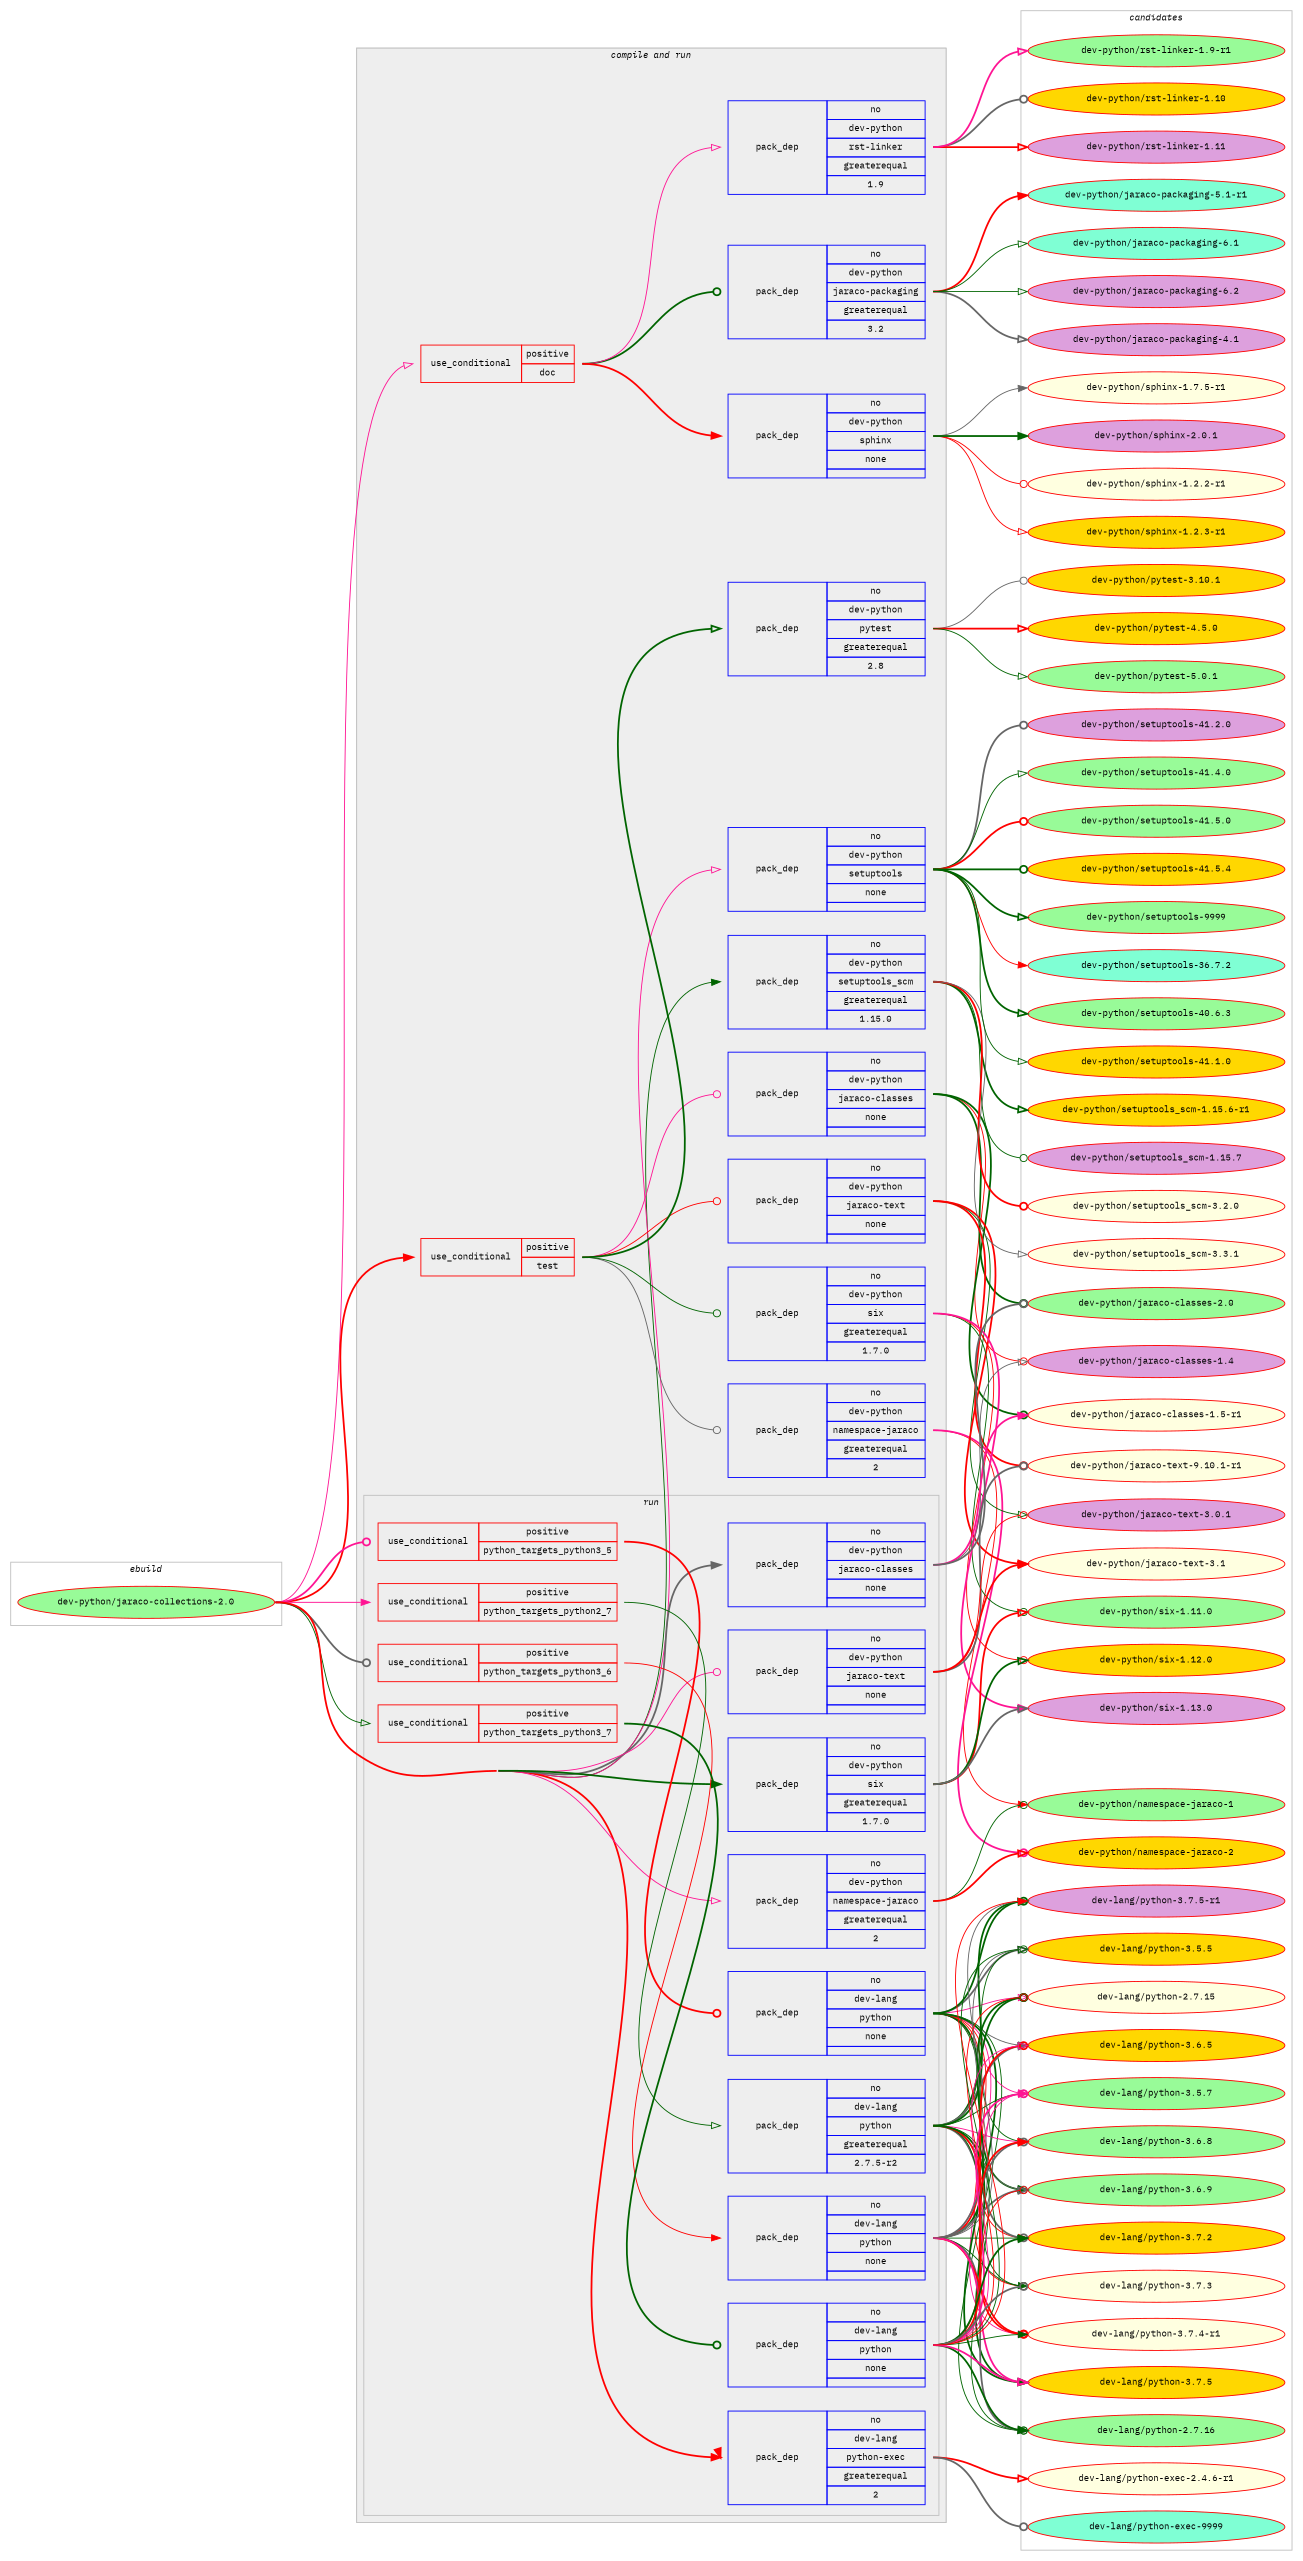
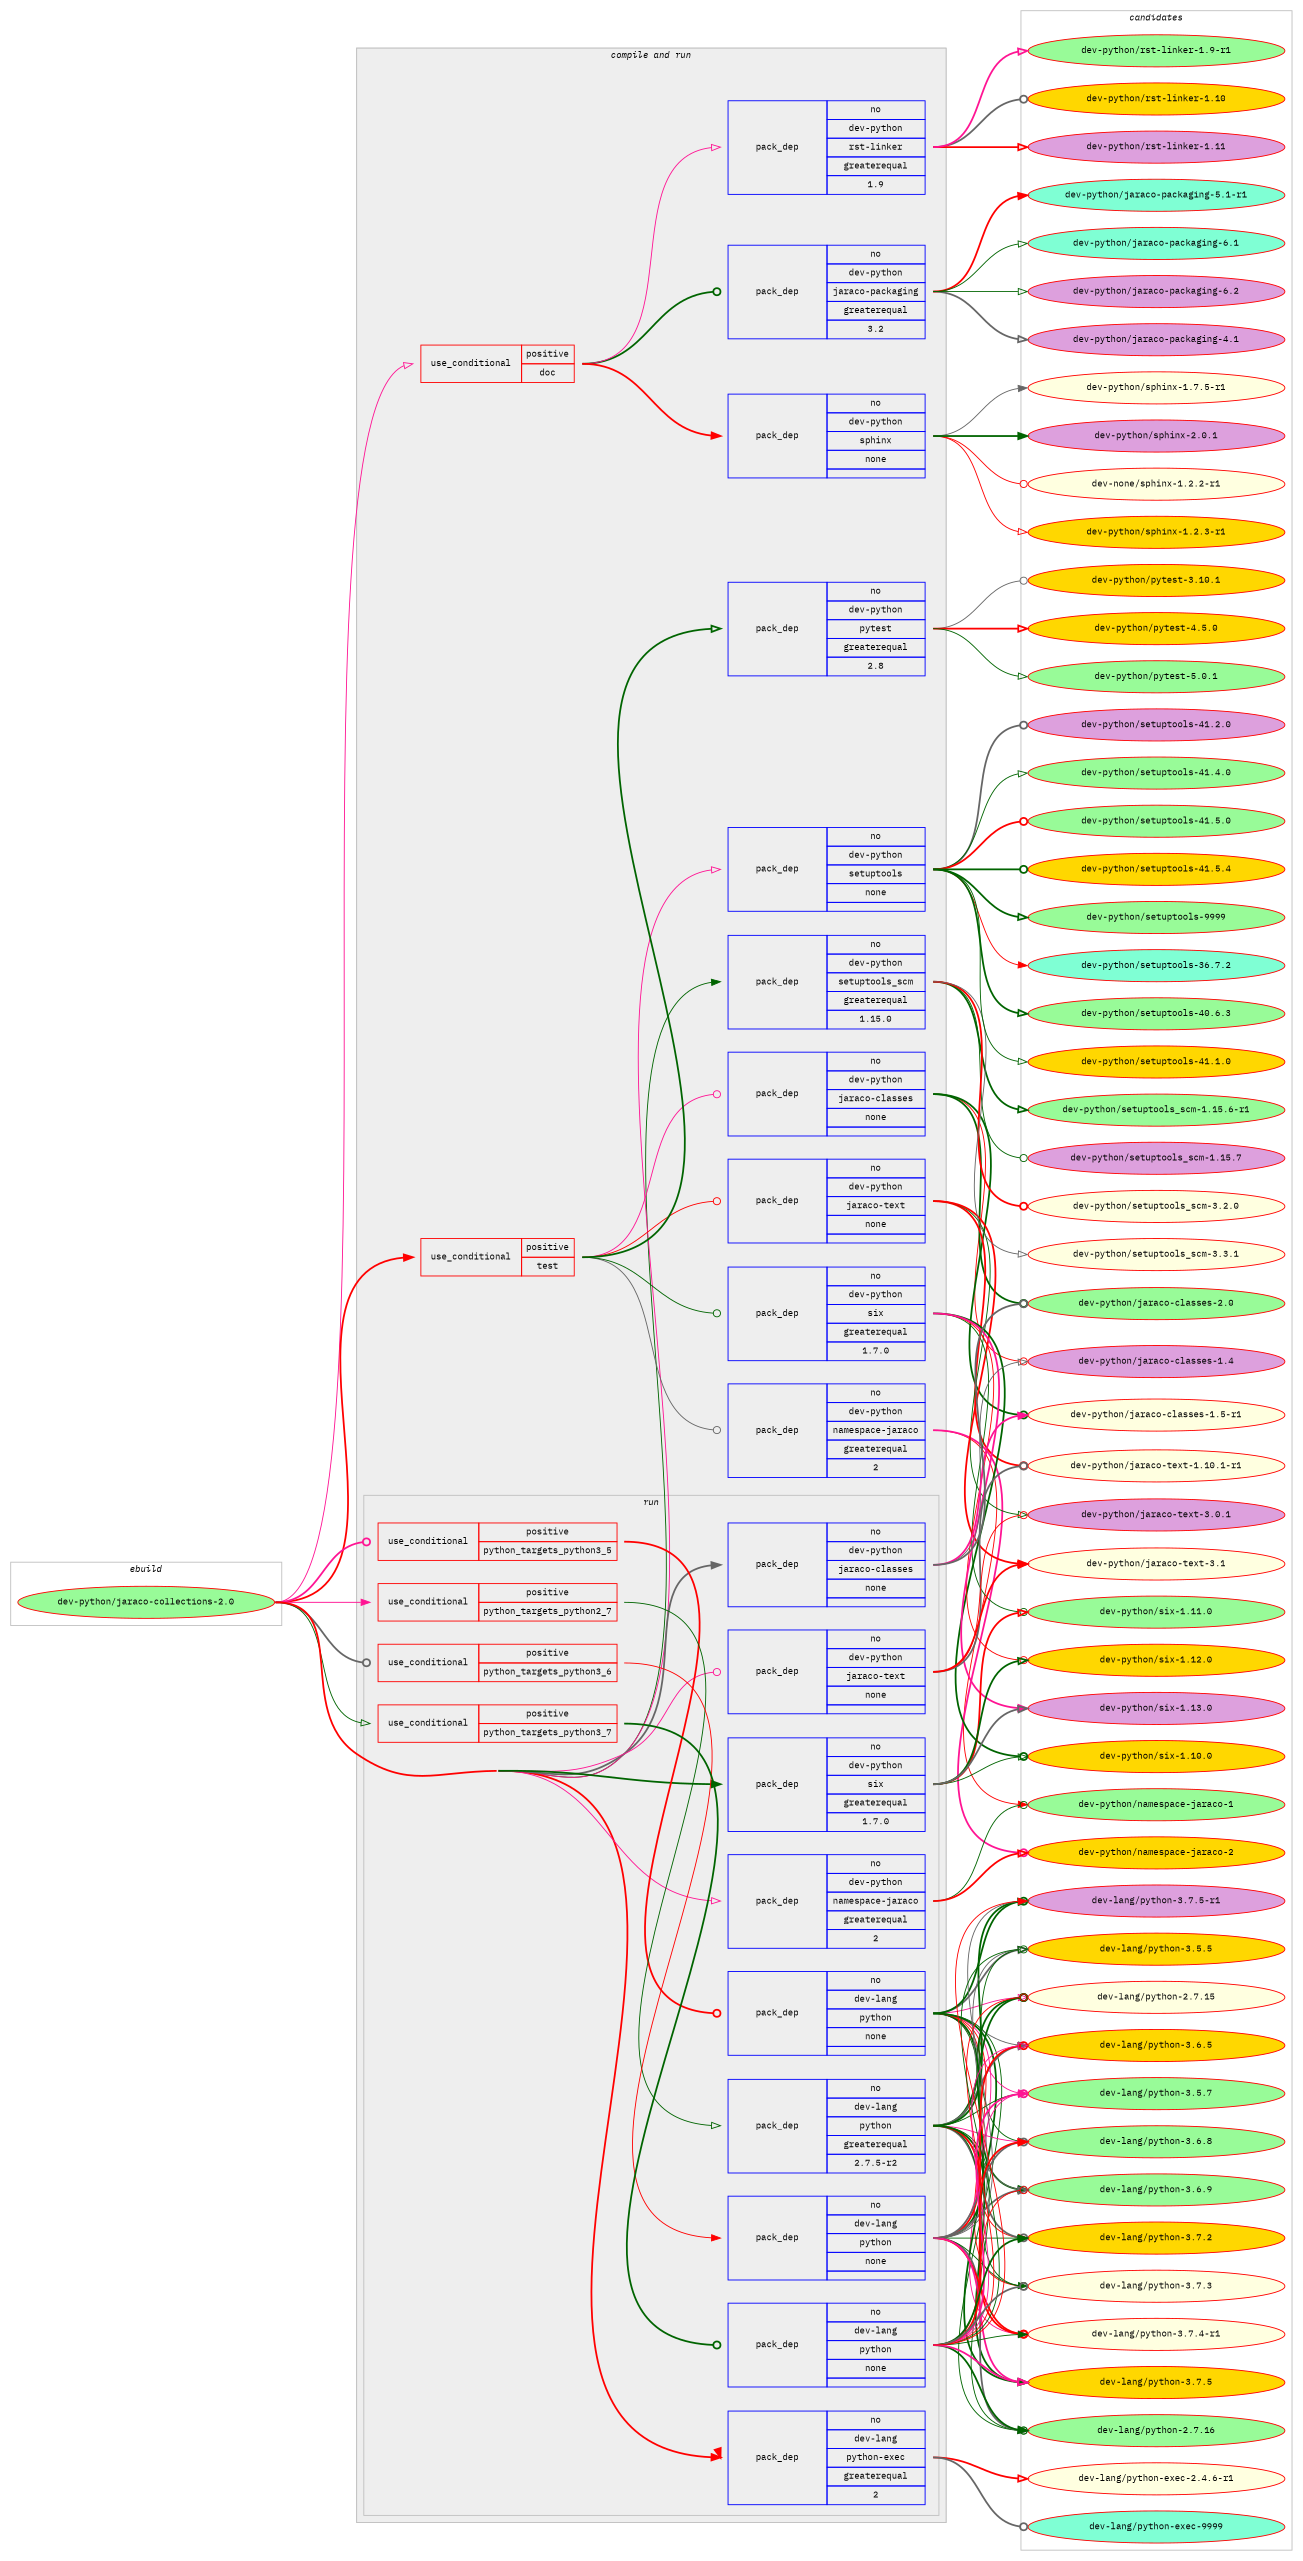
node "dev-python/sphinx-1.2.2-r1": label "dev-python/sphinx-1.2.2-r1" -> "dev-none/sphinx-1.2.2-r1"
node "dev-python/setuptools_scm-1.15.6-r1": fillcolor gold -> palegreen
node "dev-python/jaraco-text-9.10.1-r1": label "dev-python/jaraco-text-9.10.1-r1" -> "dev-python/jaraco-text-1.10.1-r1"
node "dev-python/six-1.10.0": added
